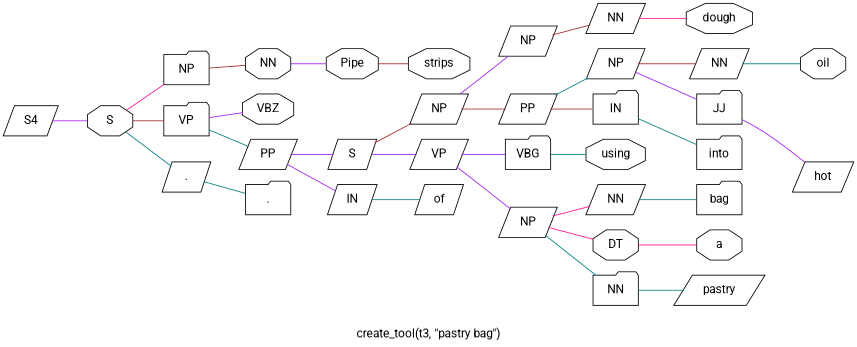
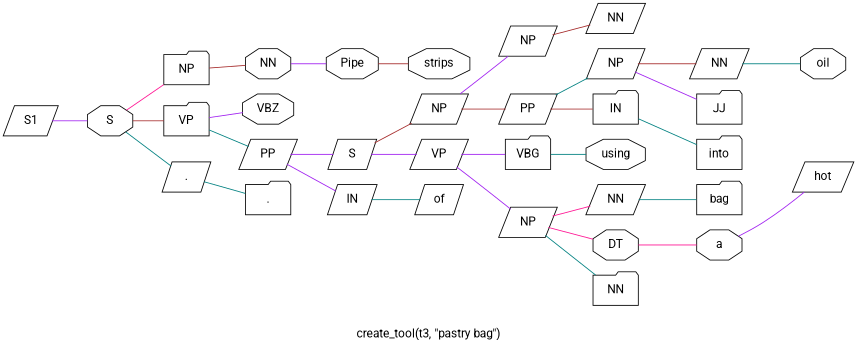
node "dough": removed
node "S4": label "S4" -> "S1"
edge "JJ" -- "hot": now "a" -- "hot"
node "pastry": removed
